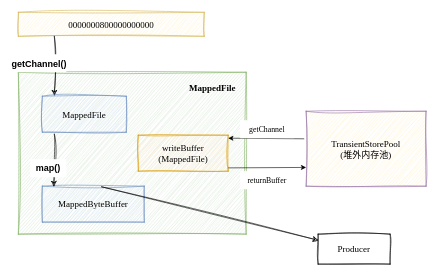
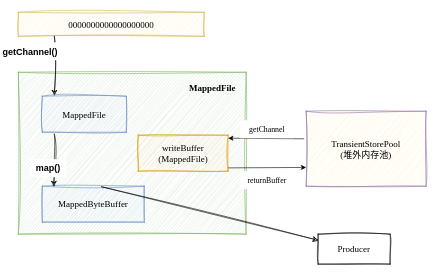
node "0000000800000000000": label "0000000800000000000" -> "0000000000000000000"
node "getChannel()": moved (39, 63) -> (30, 51)
